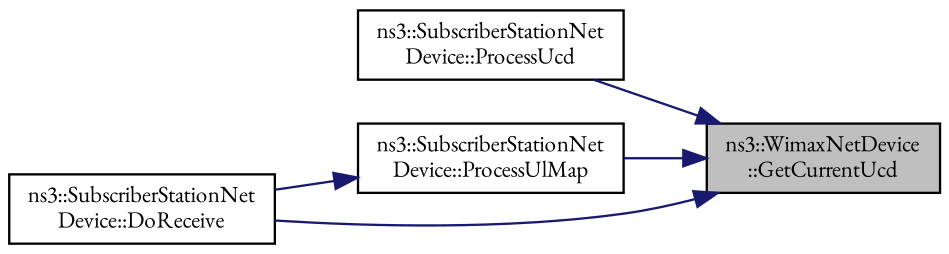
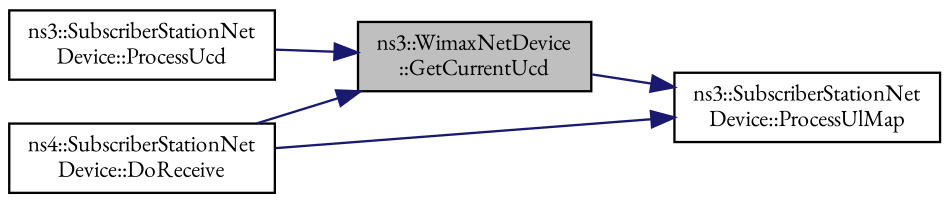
edge "ns3::SubscriberStationNet Device::ProcessUlMap" -> "ns3::WimaxNetDevice ::GetCurrentUcd": reversed
node "ns3::SubscriberStationNet Device::DoReceive": label "ns3::SubscriberStationNet Device::DoReceive" -> "ns4::SubscriberStationNet Device::DoReceive"
